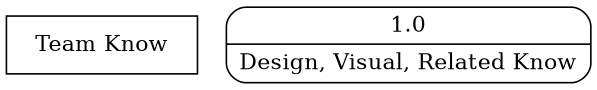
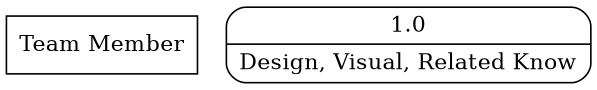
node "Team Know": label "Team Know" -> "Team Member"
